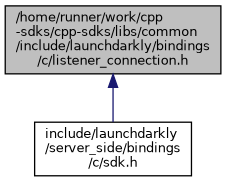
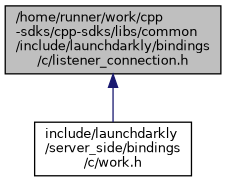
node "include/launchdarkly /server_side/bindings /c/sdk.h": label "include/launchdarkly /server_side/bindings /c/sdk.h" -> "include/launchdarkly /server_side/bindings /c/work.h"
